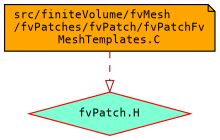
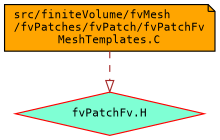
node "fvPatch.H": label "fvPatch.H" -> "fvPatchFv.H"
